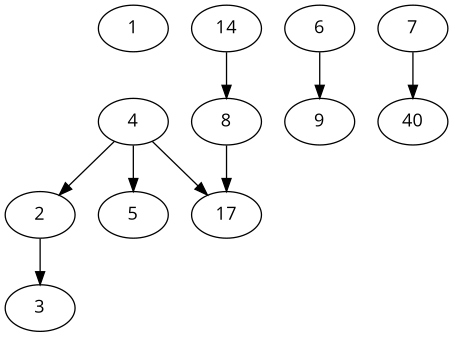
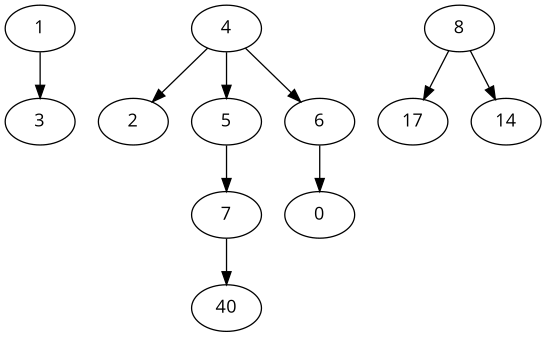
edge "14" -> "8": reversed
node "9": label "9" -> "0"
edge "5" -> "7": added
edge "4" -> "17": now "4" -> "6"
edge "2" -> "3": now "1" -> "3"
